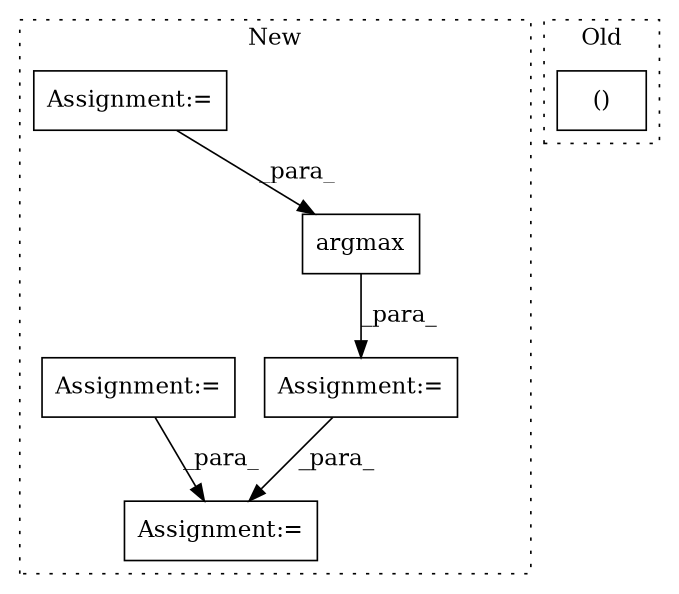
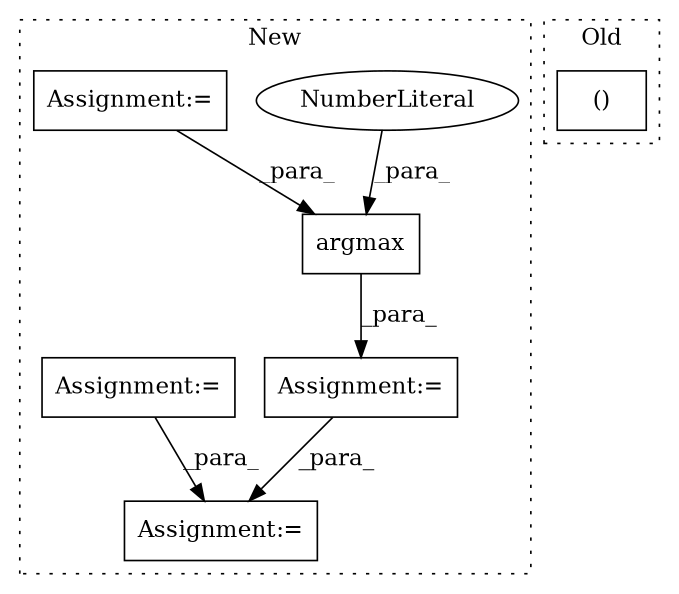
node "NumberLiteral": added
